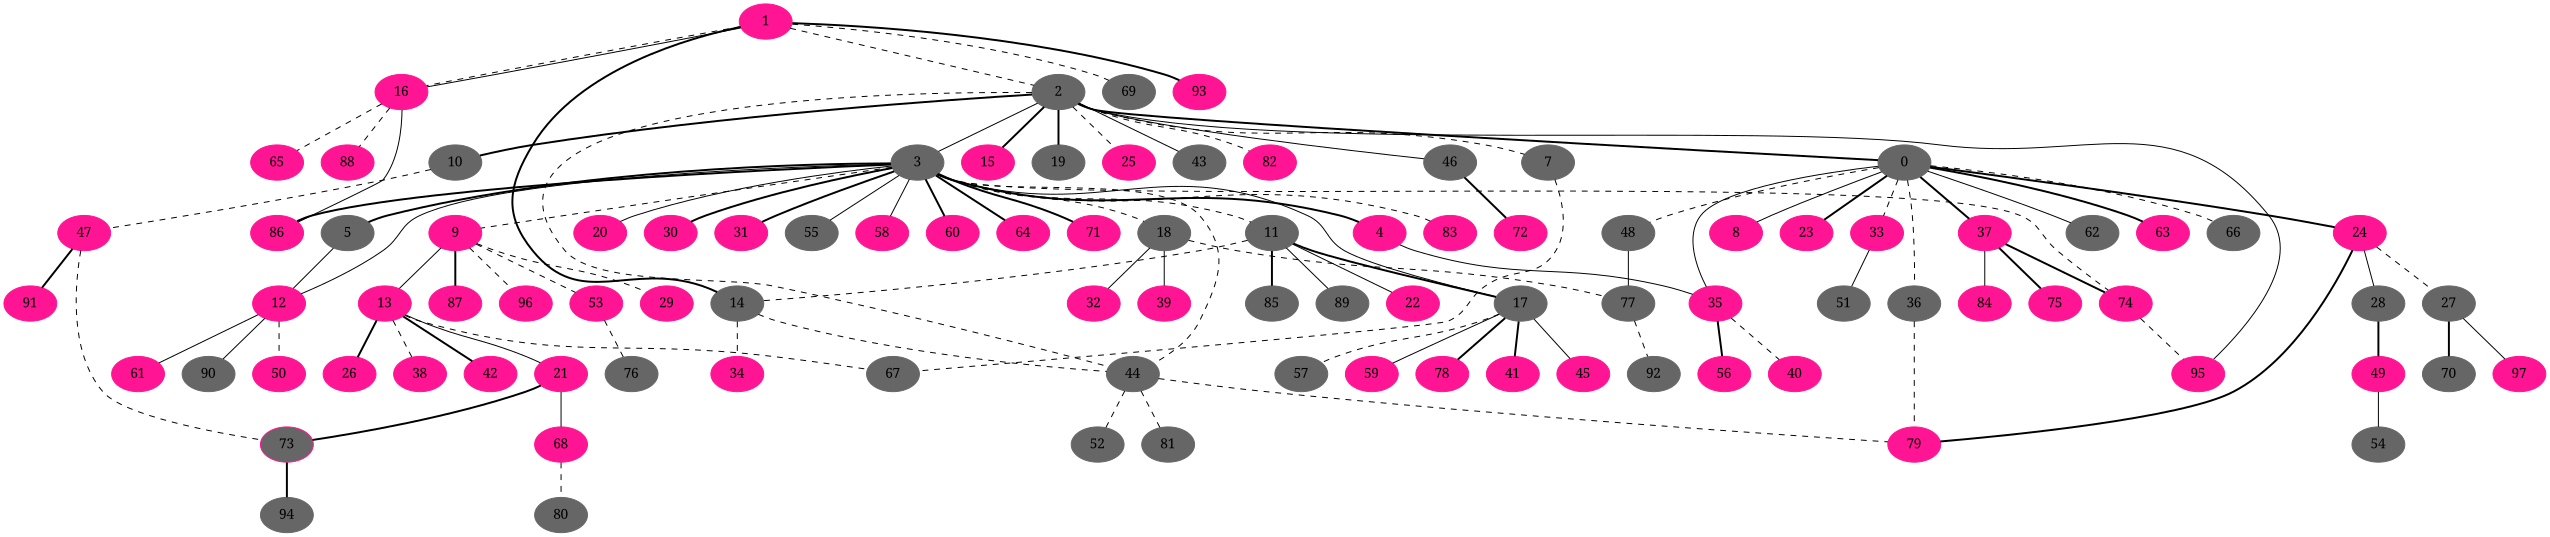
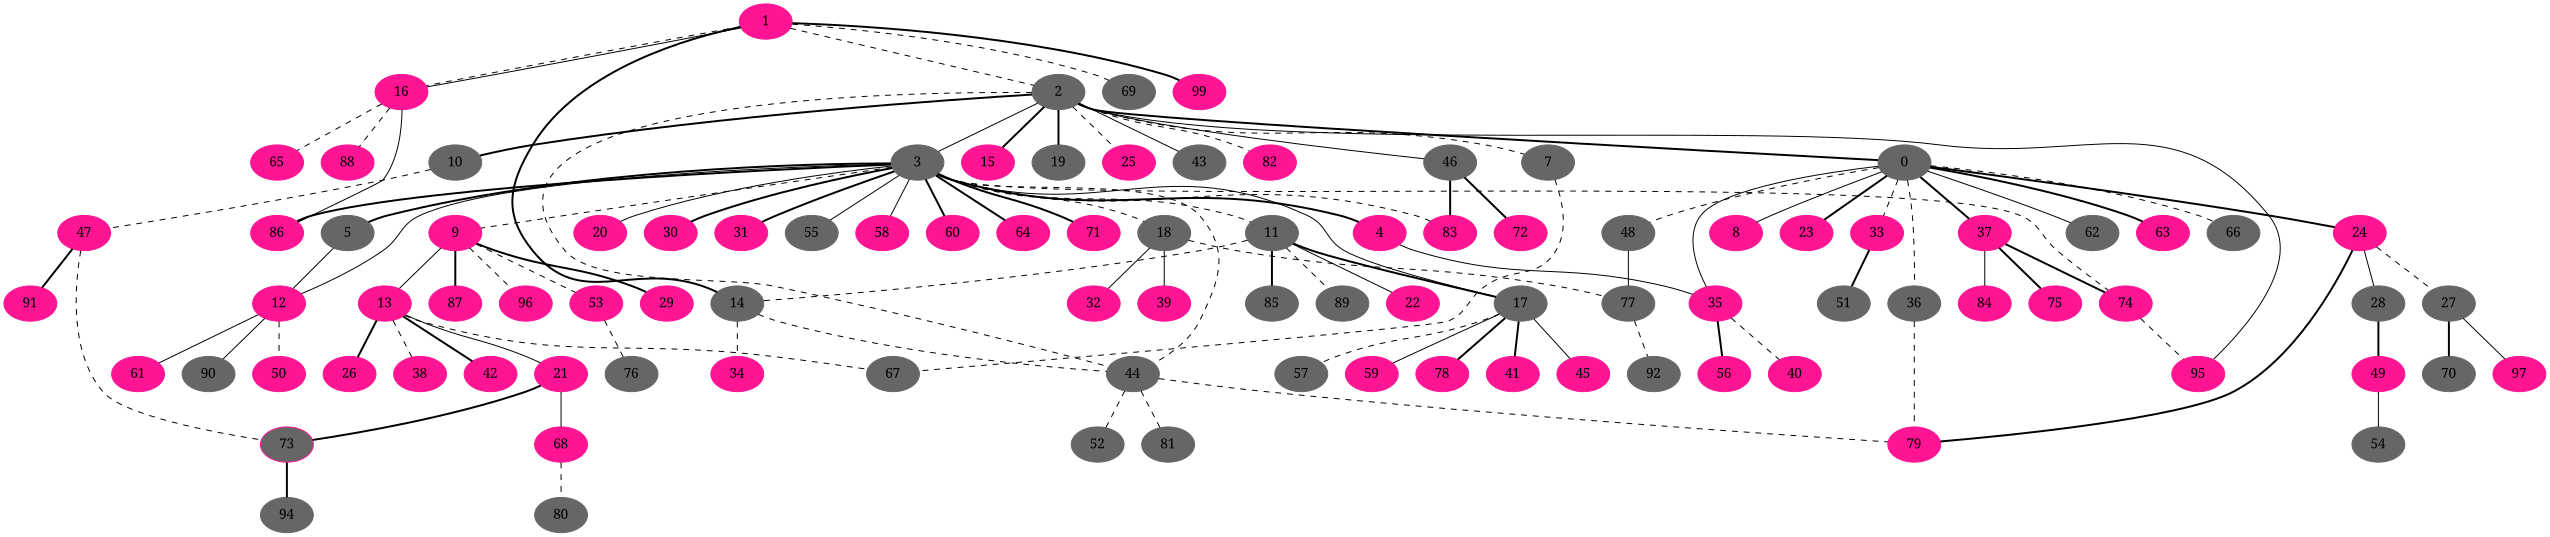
node "93": label "93" -> "99"
edge "46" -- "83": added
edge "9" -- "29": style dashed -> bold
edge "11" -- "89": style solid -> dashed
edge "33" -- "51": style solid -> bold
